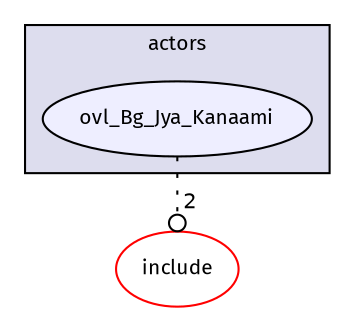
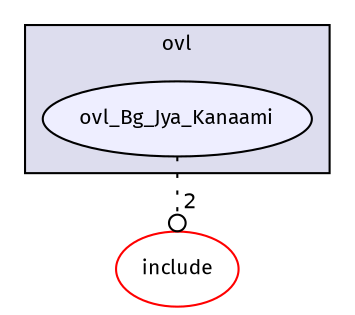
cluster "actors": label "actors" -> "ovl"
